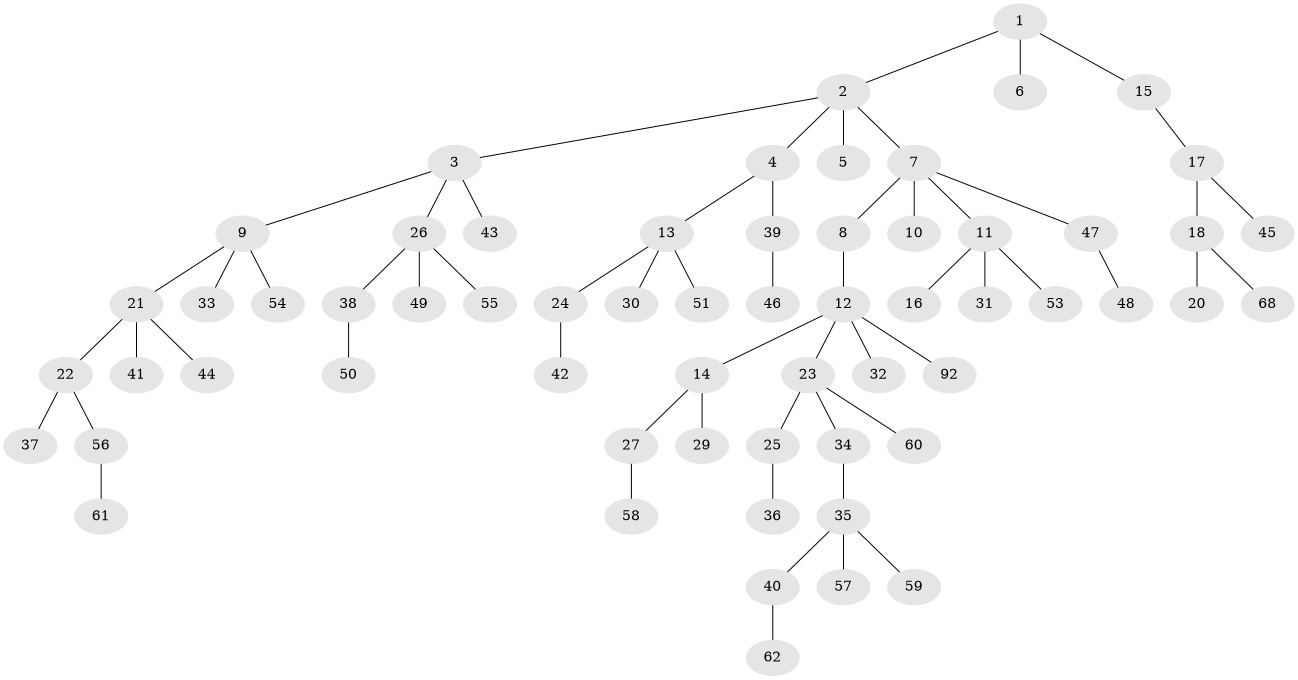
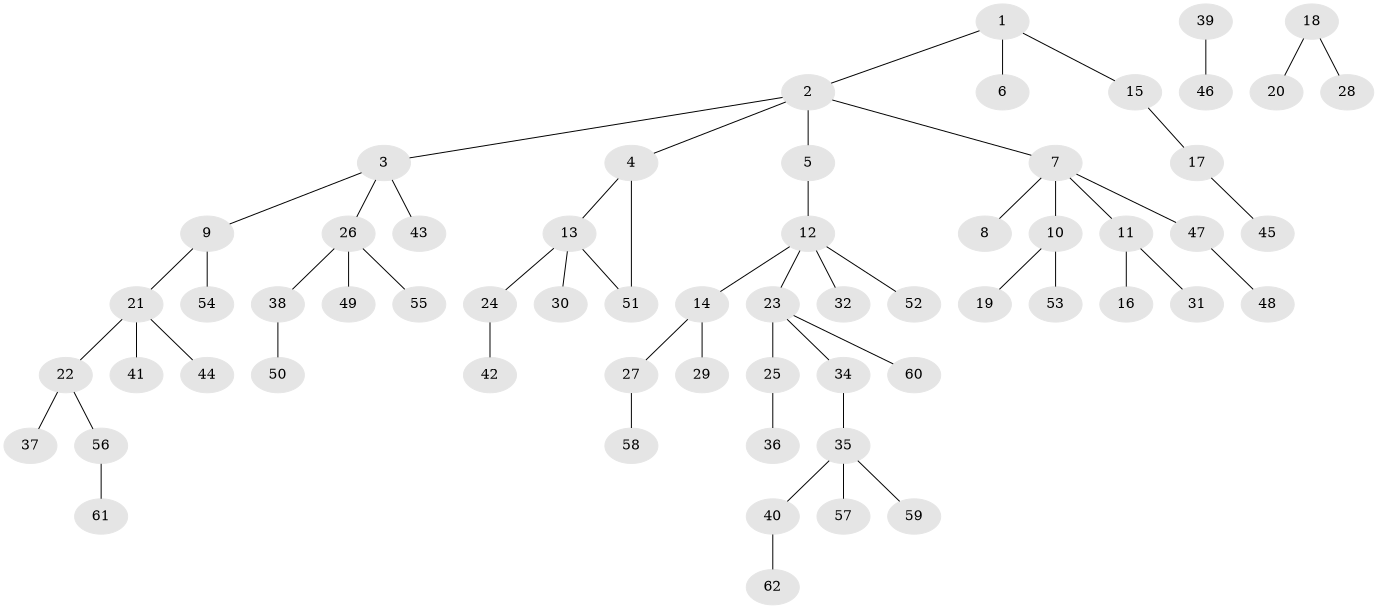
edge "4" -- "39": now "4" -- "51"
edge "17" -- "18": removed
edge "8" -- "12": now "5" -- "12"
edge "11" -- "53": now "10" -- "53"
node "33": removed
node "19": added
node "68": label "68" -> "28"
node "92": label "92" -> "52"
